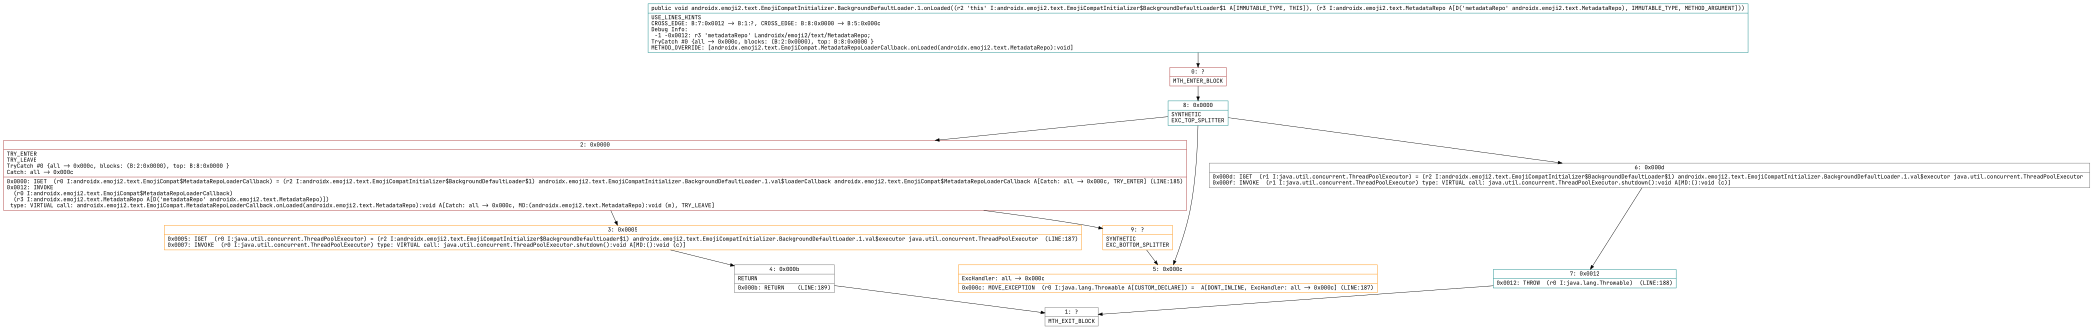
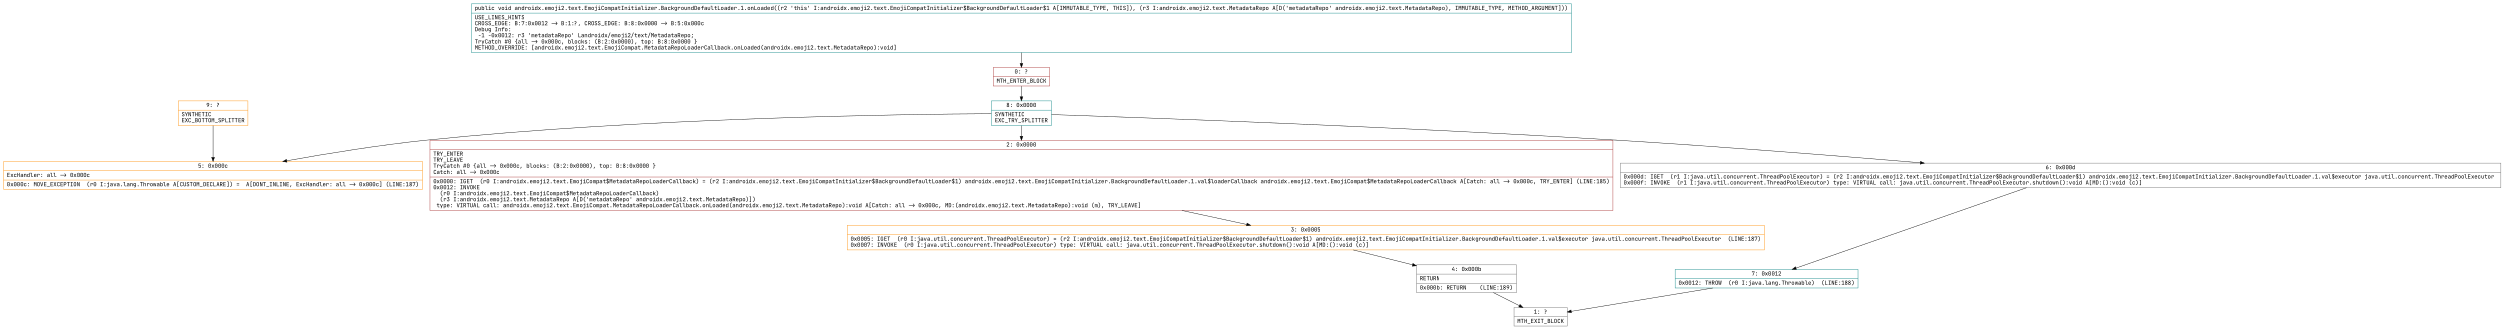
node "8: 0x0000": text "EXC_TOP_SPLITTER" -> "EXC_TRY_SPLITTER"
edge "2: 0x0000" -> "9: ?": removed
